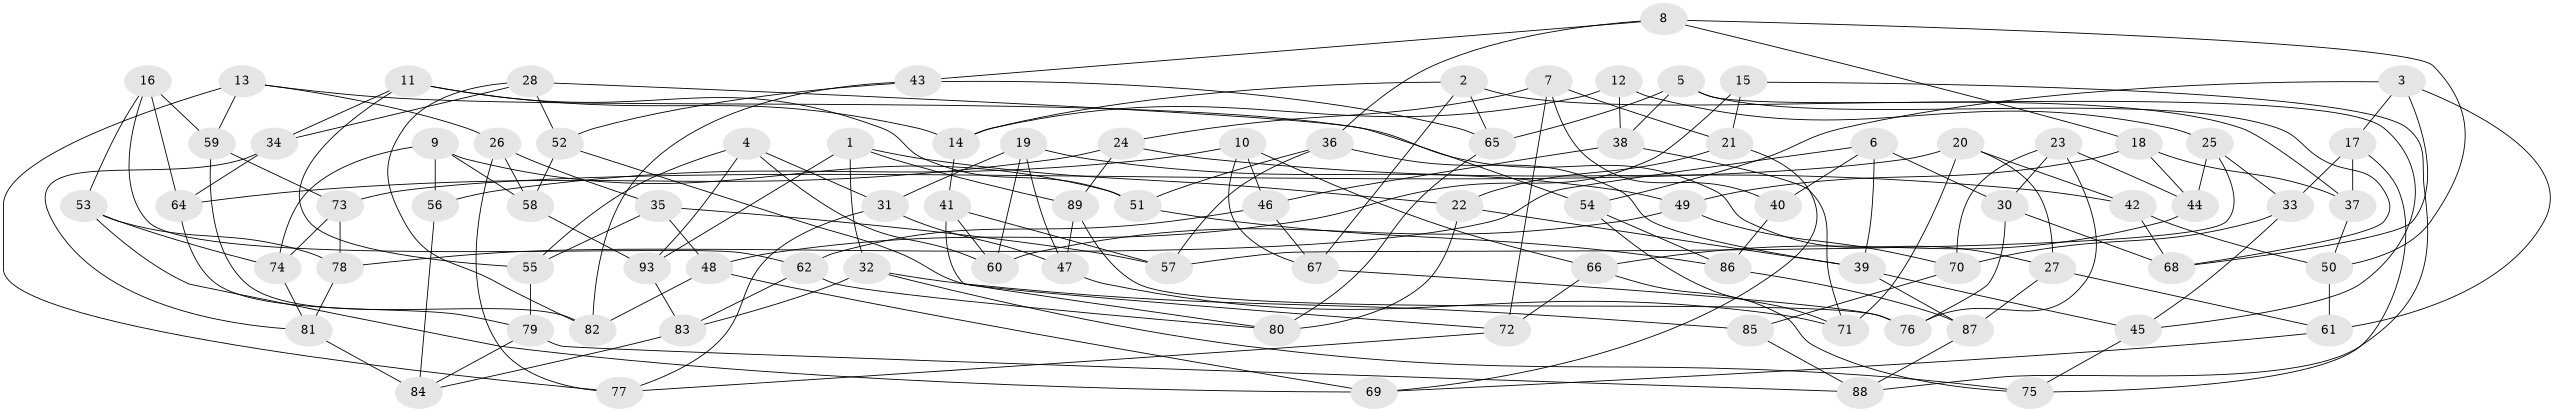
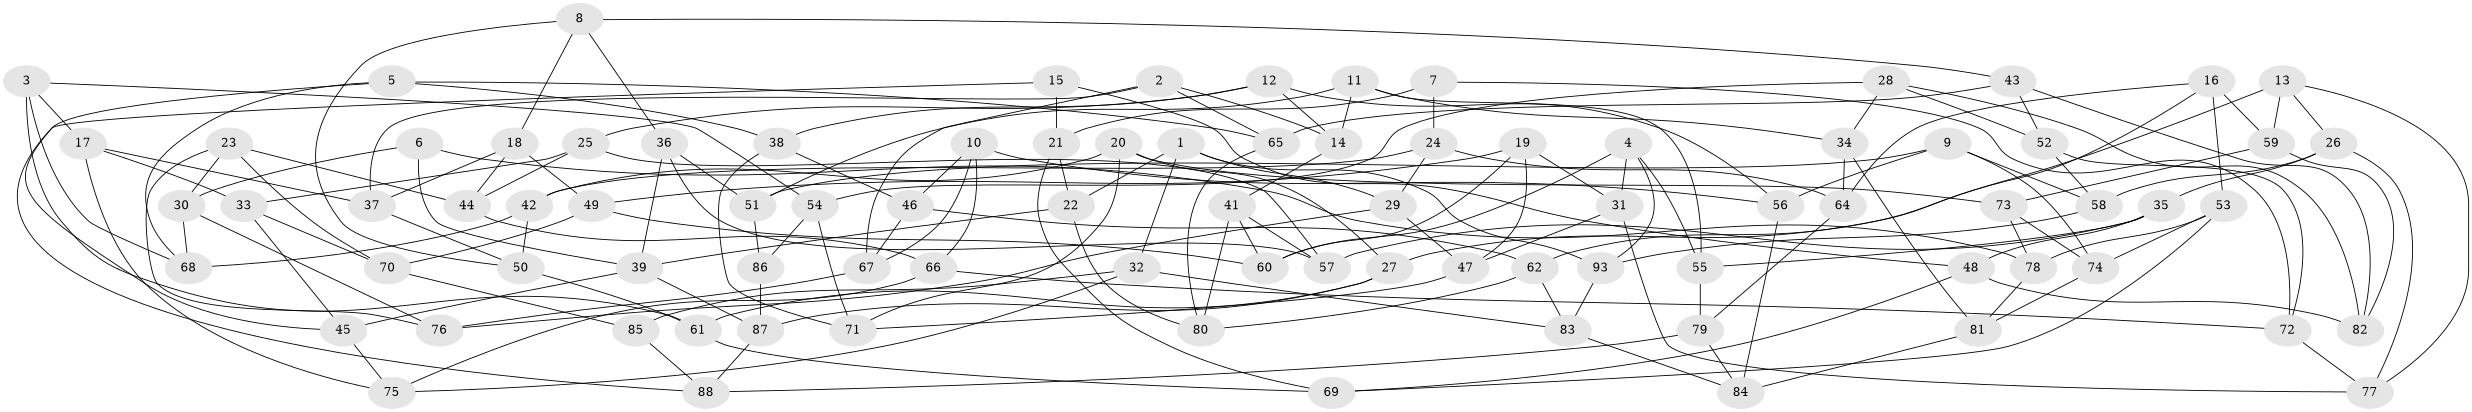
edge "12" -- "56": added
node "89": label "89" -> "29"
node "40": removed
